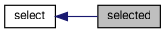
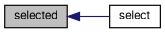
edge "selected" -> "select": reversed
